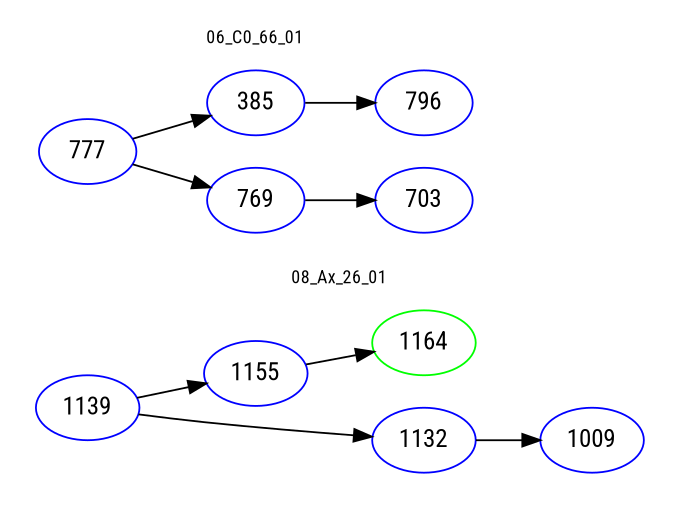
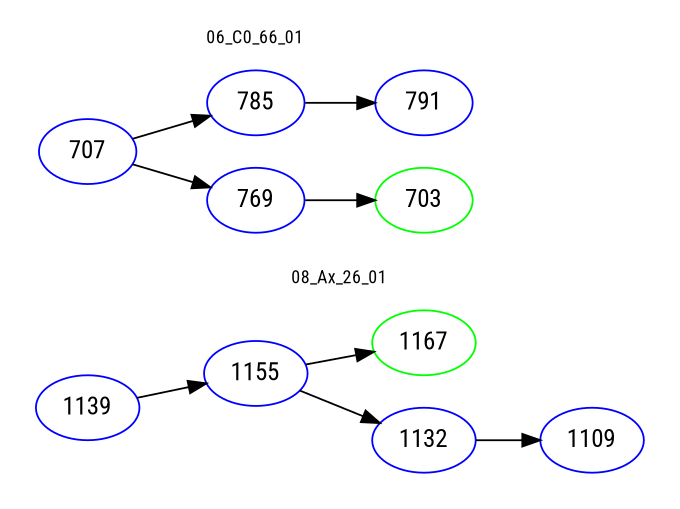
node "385": label "385" -> "785"
node "796": label "796" -> "791"
node "777": label "777" -> "707"
node "703": color blue -> green
node "1164": label "1164" -> "1167"
edge "1139" -> "1132": now "1155" -> "1132"
node "1009": label "1009" -> "1109"
